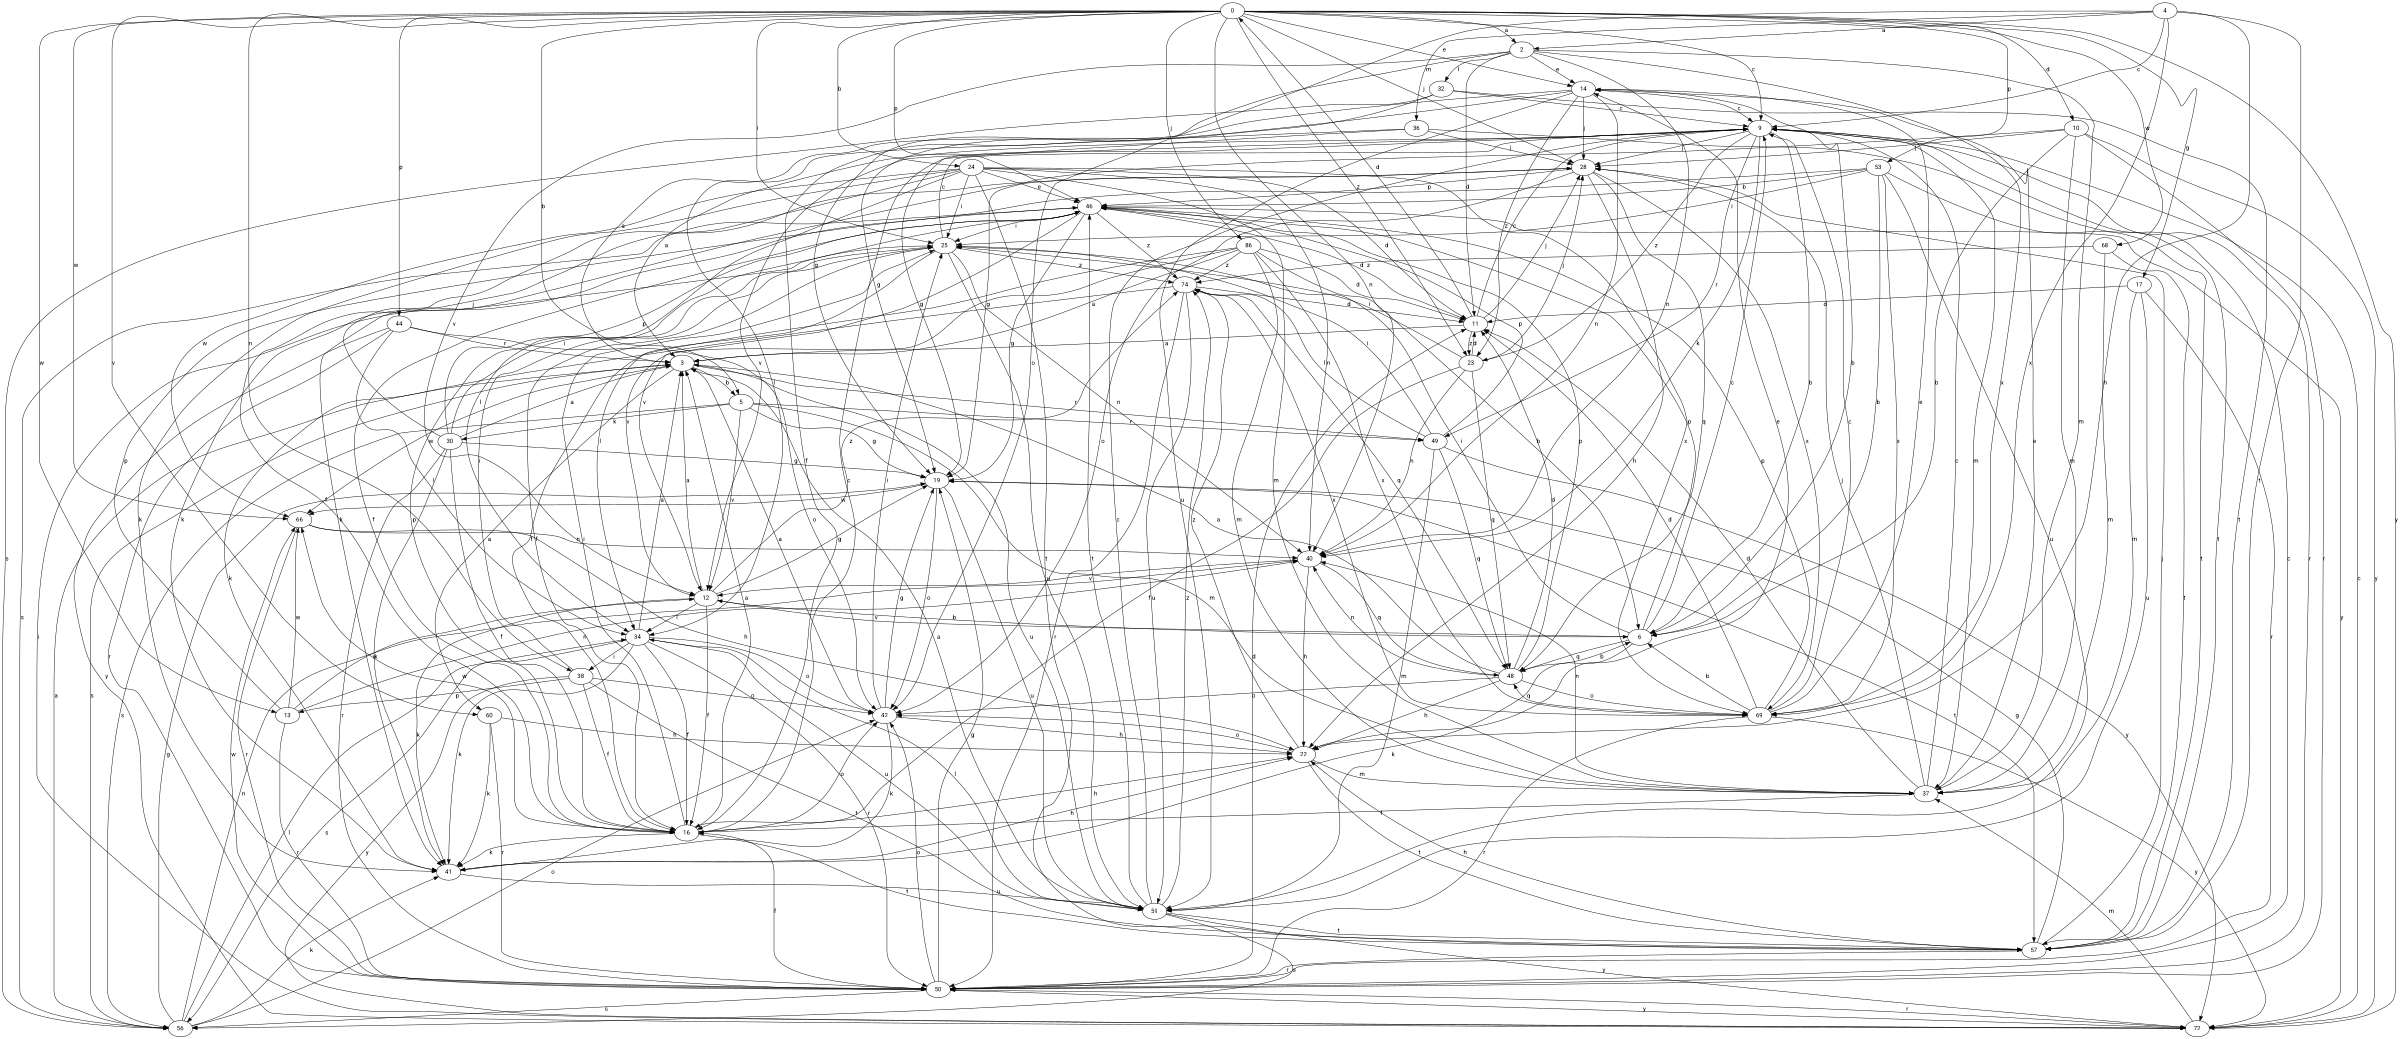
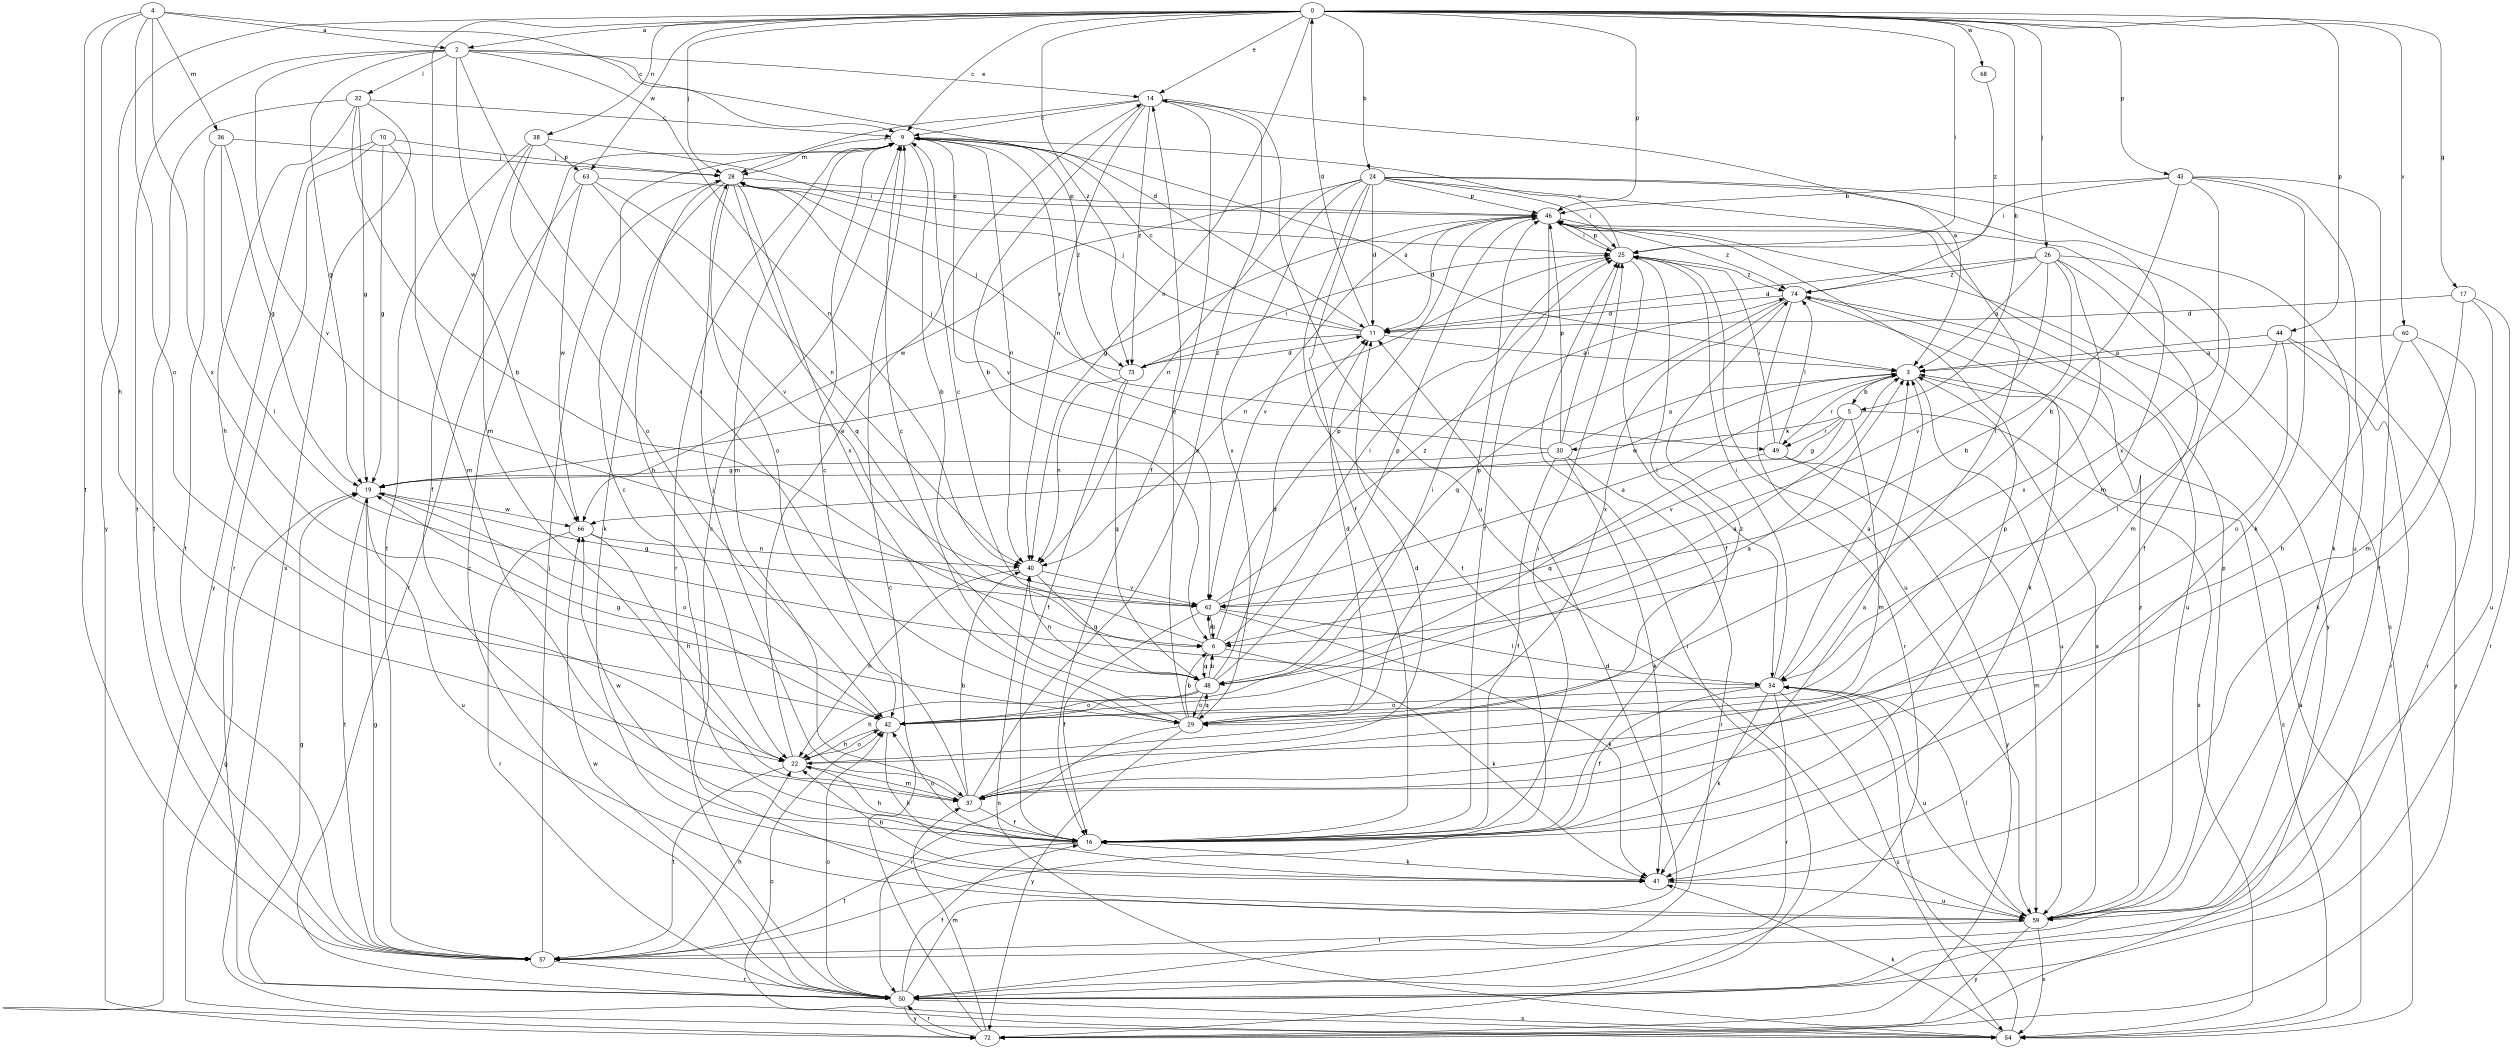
edge "0" -> "10": removed, label "d"
edge "9" -> "28": label "j" -> "m"
node "53": label "53" -> "43"
edge "24" -> "46": label "e" -> "p"
node "86": label "86" -> "26"
edge "49" -> "46": now "25" -> "46"
edge "24" -> "41": now "24" -> "59"
edge "44" -> "3": label "r" -> "a"
edge "9" -> "40": label "k" -> "n"
node "23": label "23" -> "73"
edge "10" -> "6": now "32" -> "6"
edge "3" -> "60": reversed
edge "59" -> "46": label "t" -> "p"
edge "68" -> "37": removed, label "m"
edge "32" -> "22": added, label "h"
node "12": label "12" -> "62"
edge "68" -> "57": now "2" -> "57"
edge "34" -> "38": now "34" -> "25"
edge "37" -> "40": label "n" -> "b"
node "13": label "13" -> "63"
node "69": label "69" -> "29"
edge "38" -> "72": removed, label "y"
node "56": label "56" -> "54"
